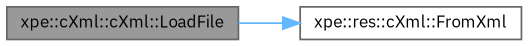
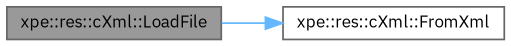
node "xpe::cXml::cXml::LoadFile": label "xpe::cXml::cXml::LoadFile" -> "xpe::res::cXml::LoadFile"
